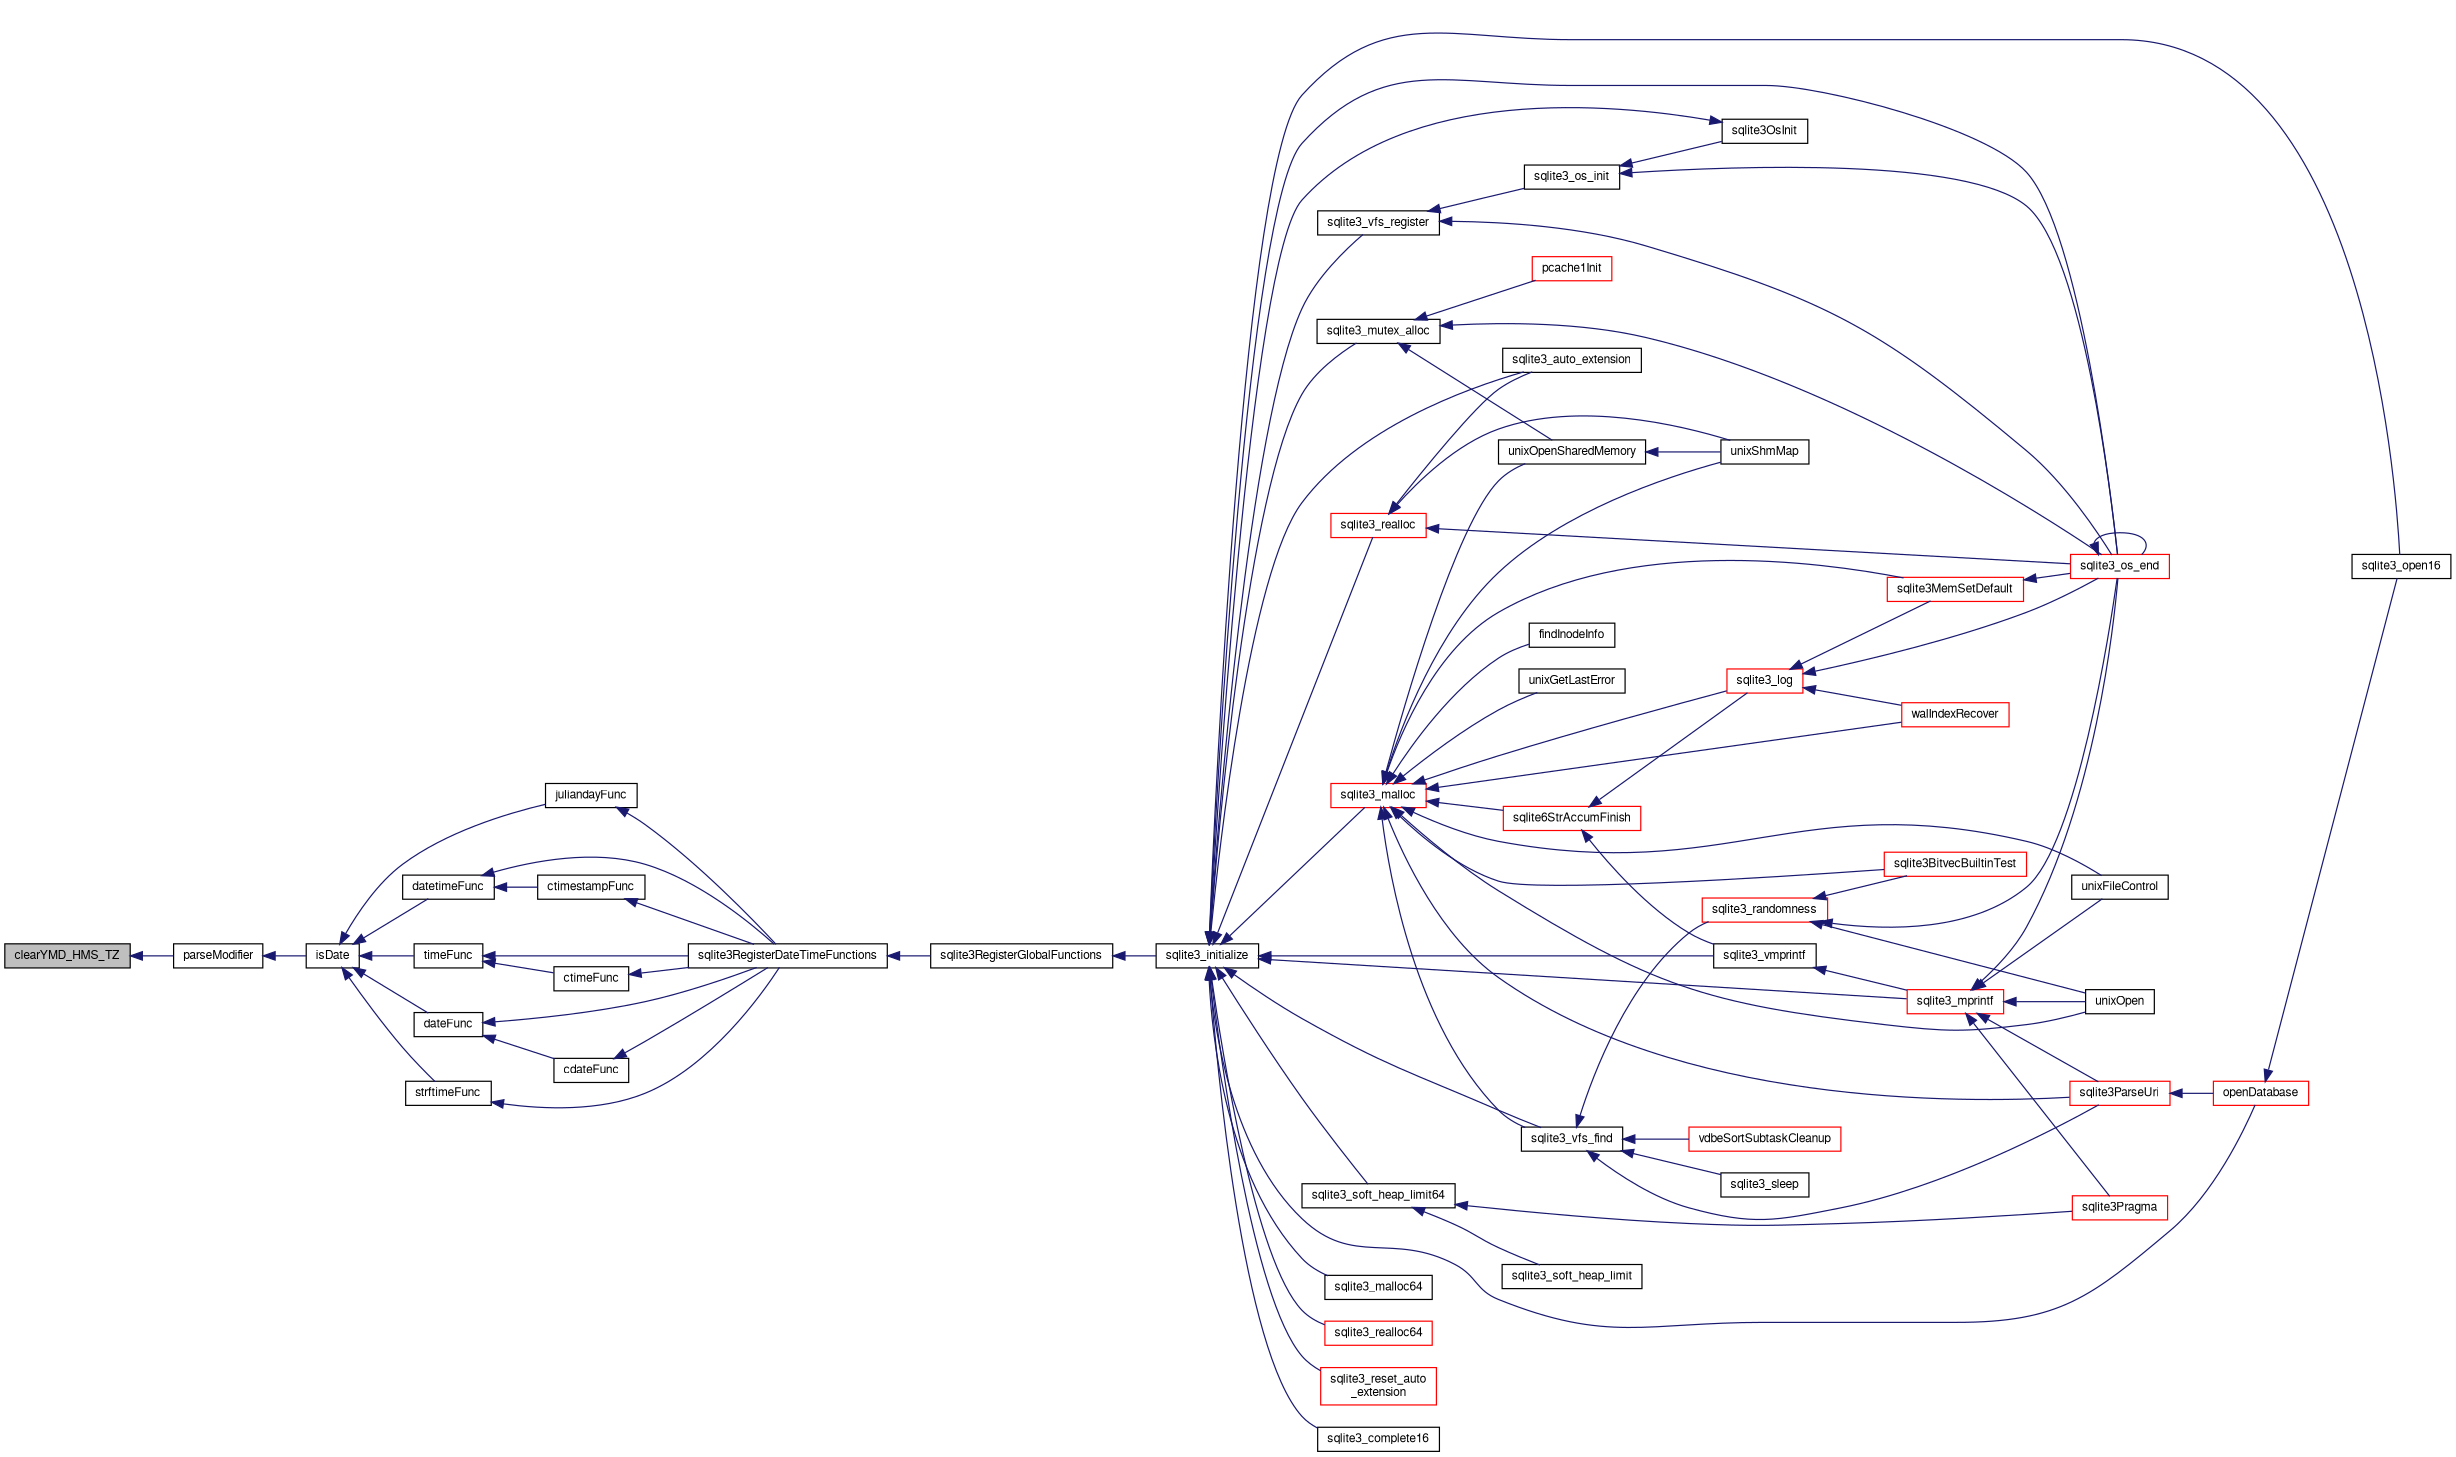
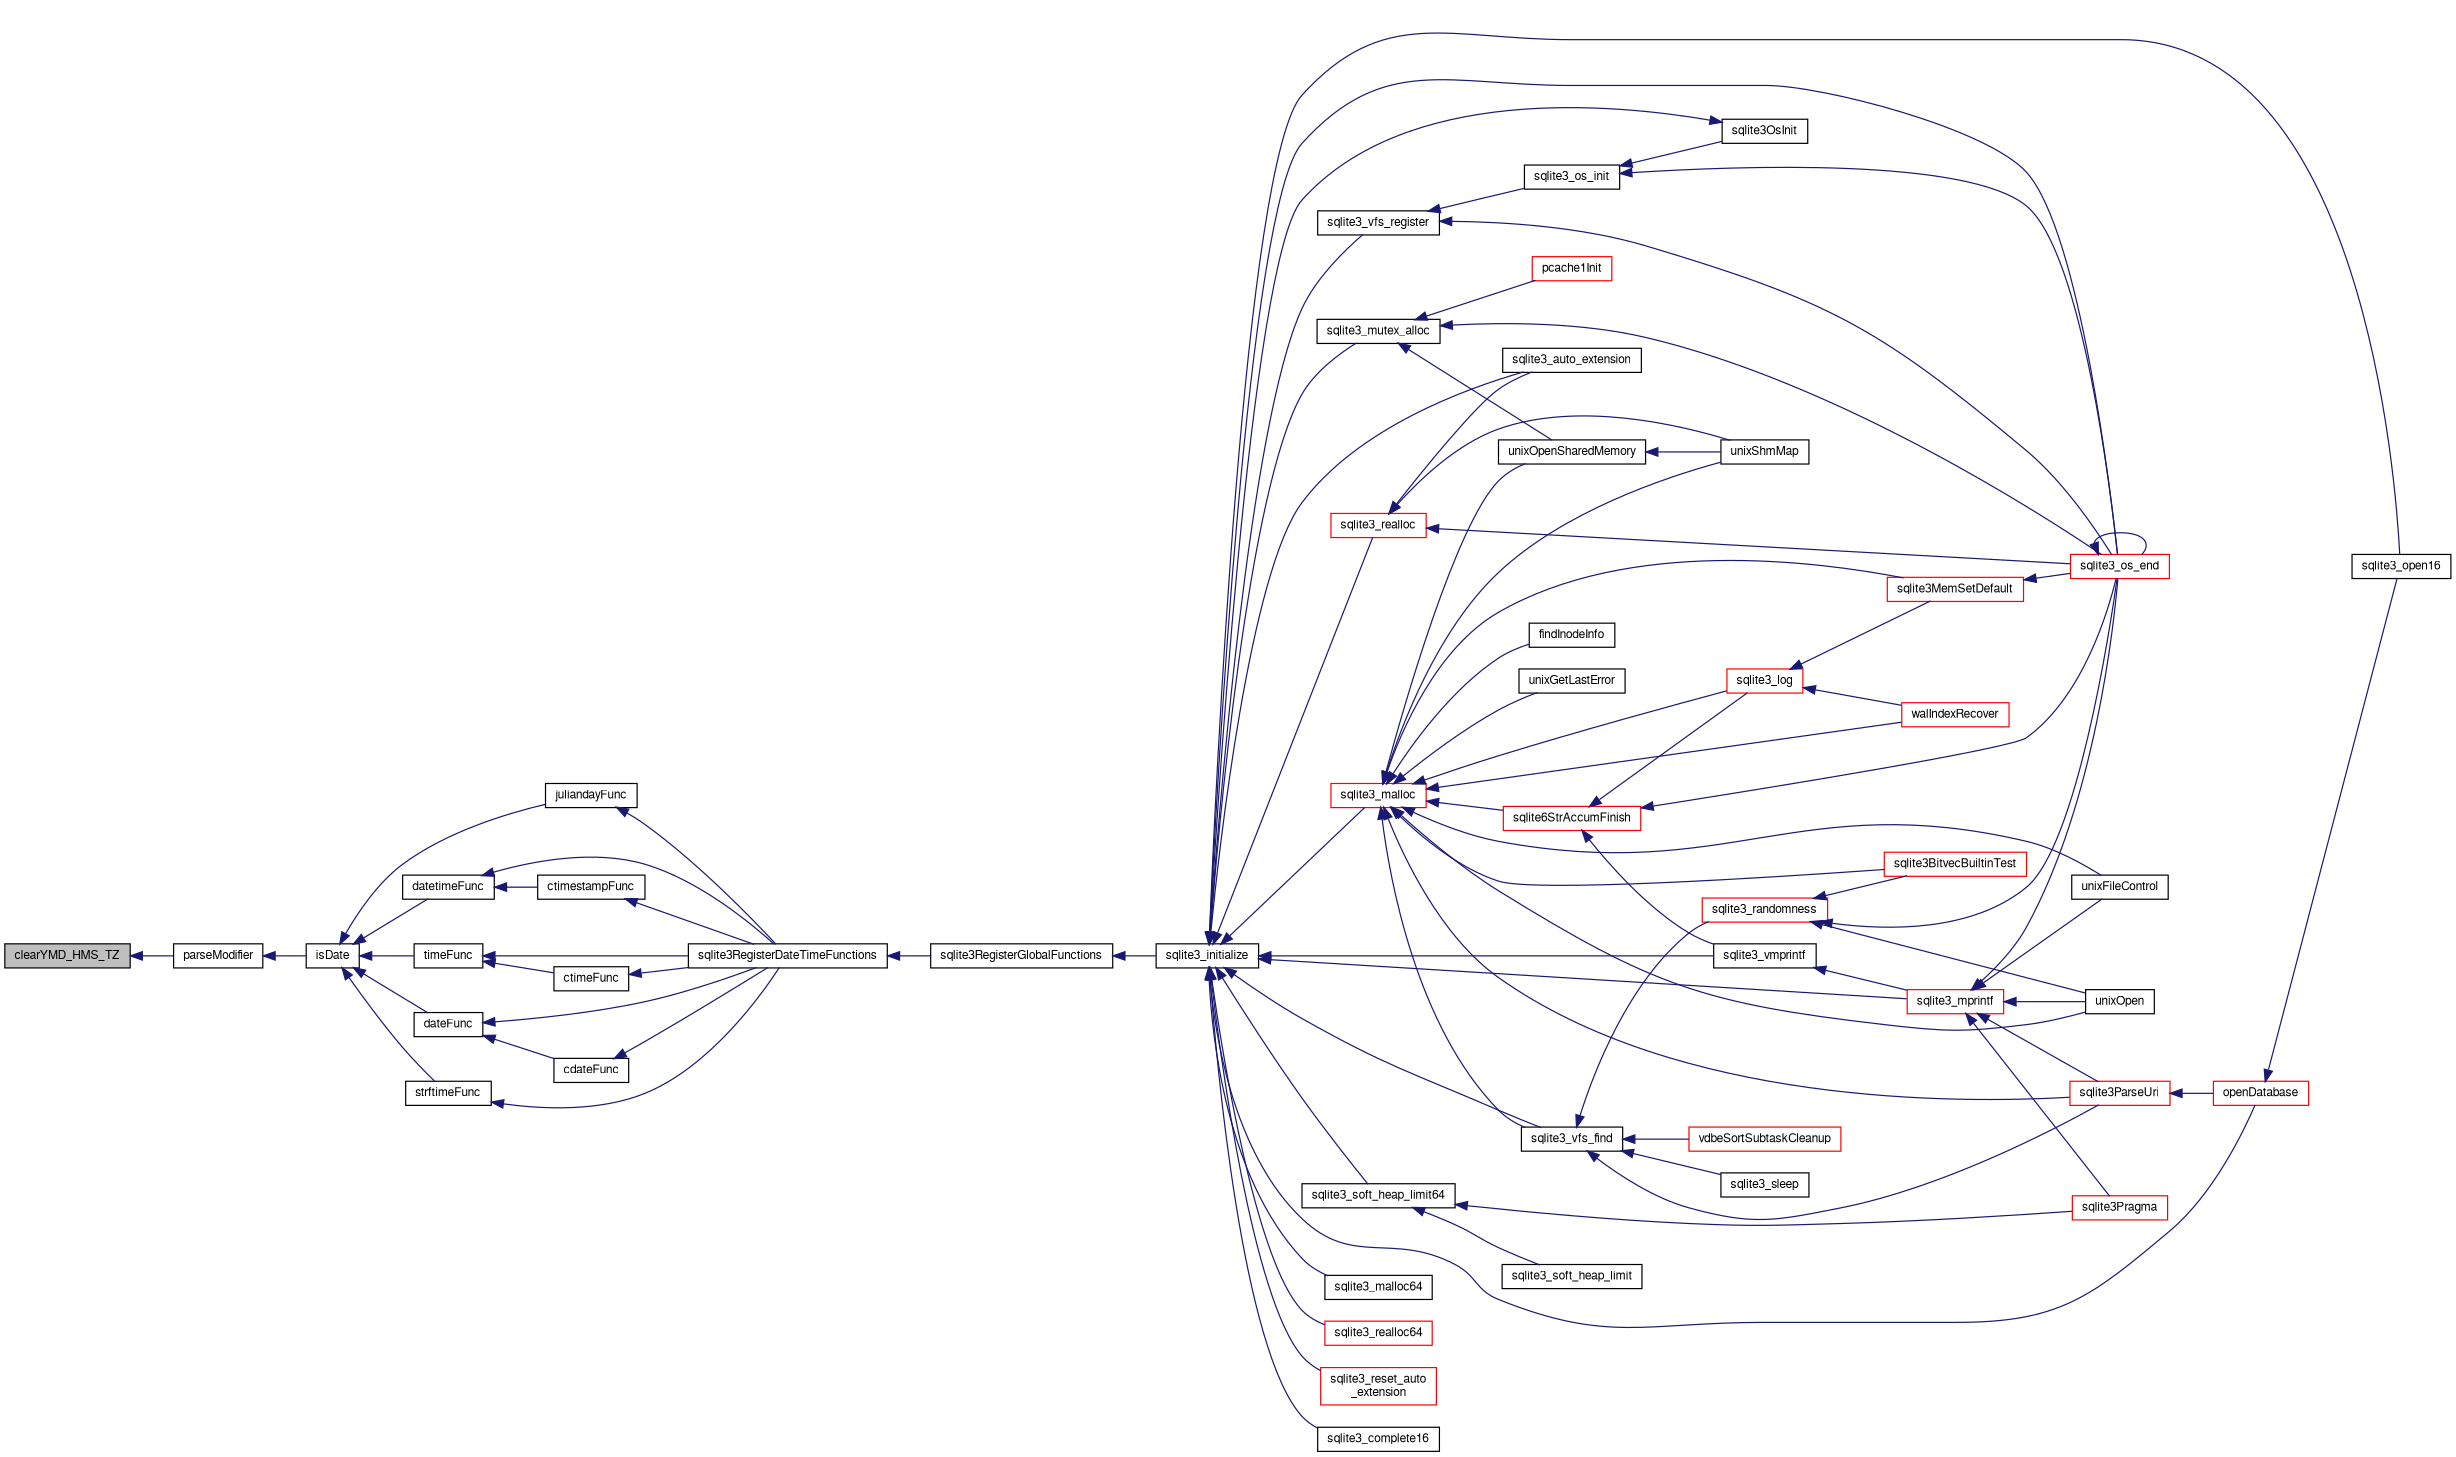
edge "sqlite3_os_end" -> "sqlite3_log": now "sqlite3_os_end" -> "sqlite6StrAccumFinish"
